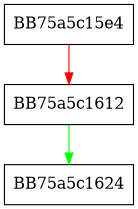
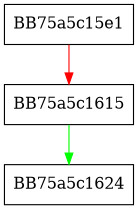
node "BB75a5c15e4": label "BB75a5c15e4" -> "BB75a5c15e1"
node "BB75a5c1612": label "BB75a5c1612" -> "BB75a5c1615"
